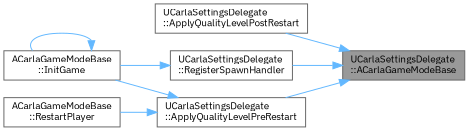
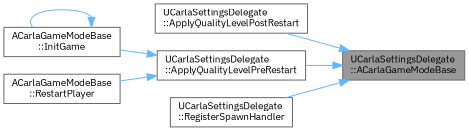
edge "ACarlaGameModeBase ::InitGame" -> "UCarlaSettingsDelegate ::RegisterSpawnHandler": removed
